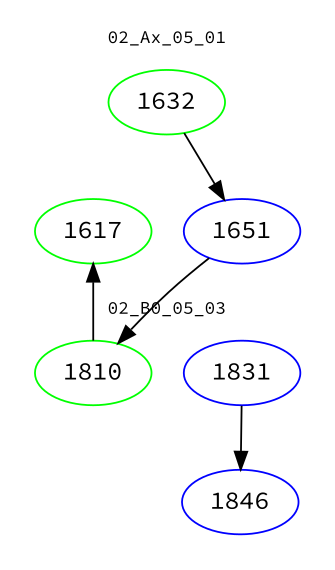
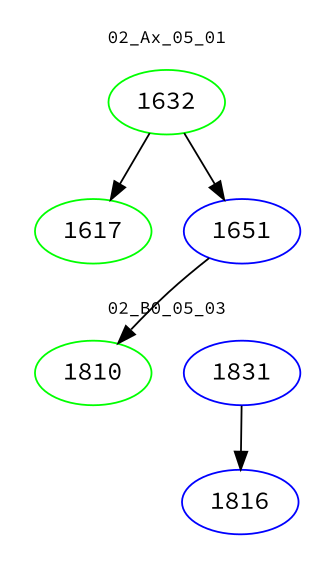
edge "1810" -> "1617": now "1632" -> "1617"
node "1846": label "1846" -> "1816"
